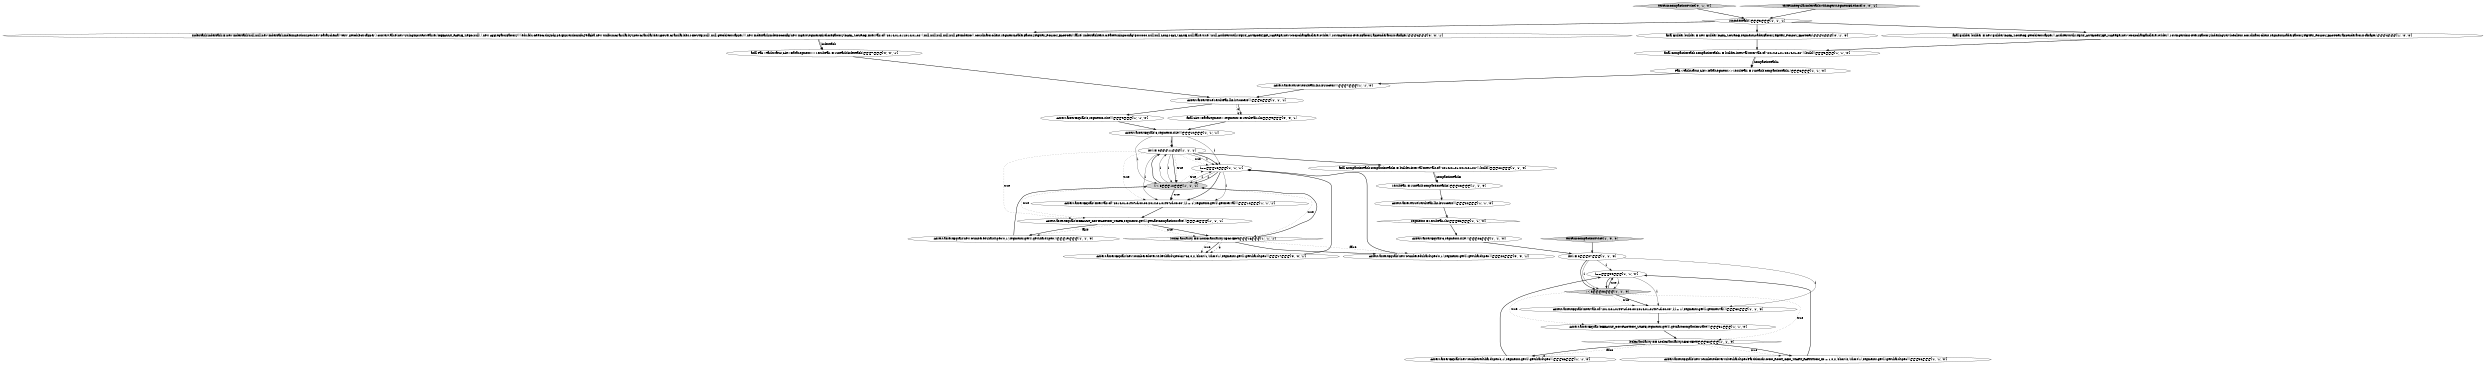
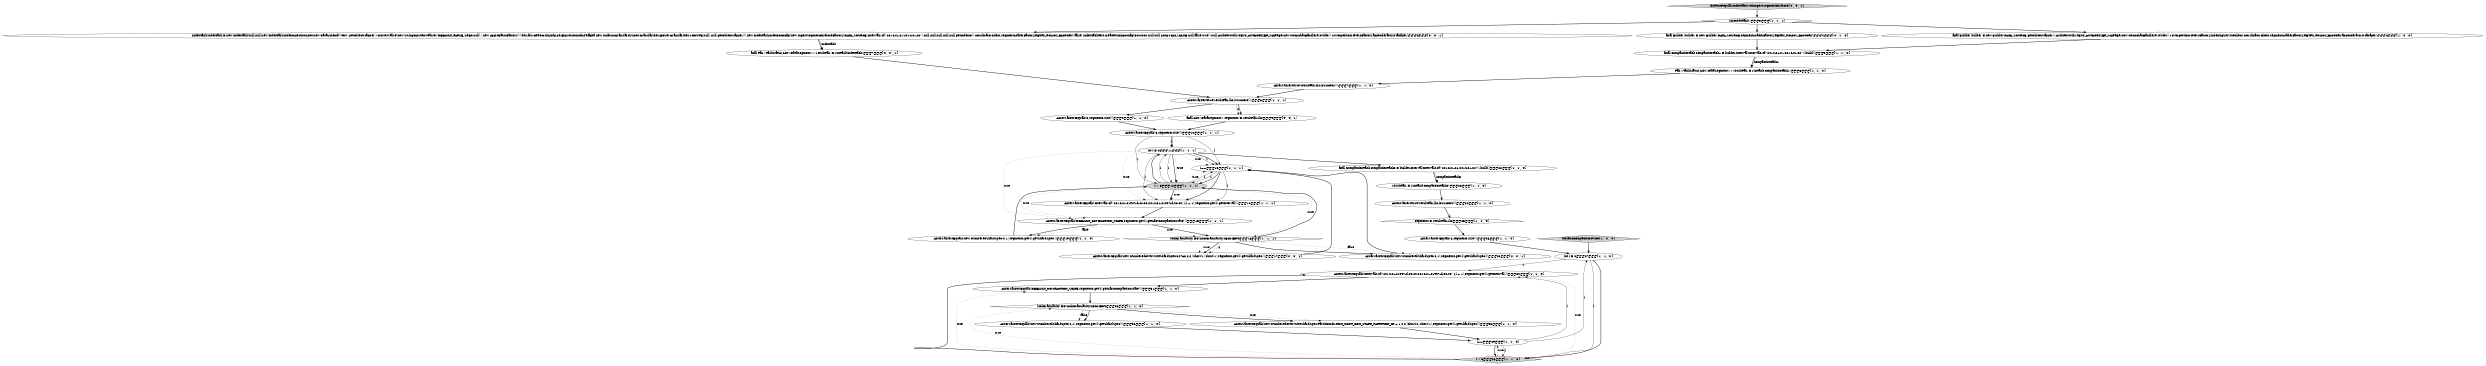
node "testRunCompactionTwice['0', '1', '0']": removed
edge "int i = 0@@@27@@@['1', '1', '0']" -> "i++@@@29@@@['1', '1', '0']": reversed
edge "i < 3@@@28@@@['1', '1', '0']" -> "i++@@@29@@@['1', '1', '0']": style bold -> dotted
